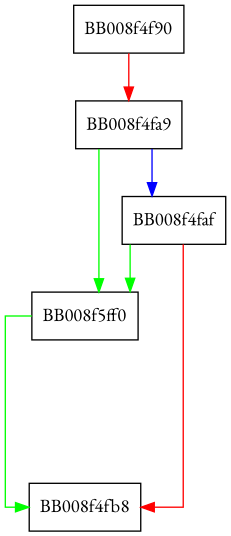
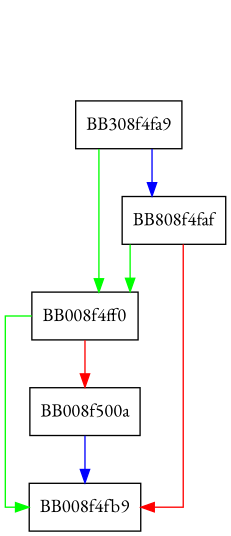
node "BB008f4f90": removed
node "BB008f4fa9": label "BB008f4fa9" -> "BB308f4fa9"
node "BB008f4faf": label "BB008f4faf" -> "BB808f4faf"
node "BB008f5ff0": label "BB008f5ff0" -> "BB008f4ff0"
node "BB008f500a": added
node "BB008f4fb8": label "BB008f4fb8" -> "BB008f4fb9"
